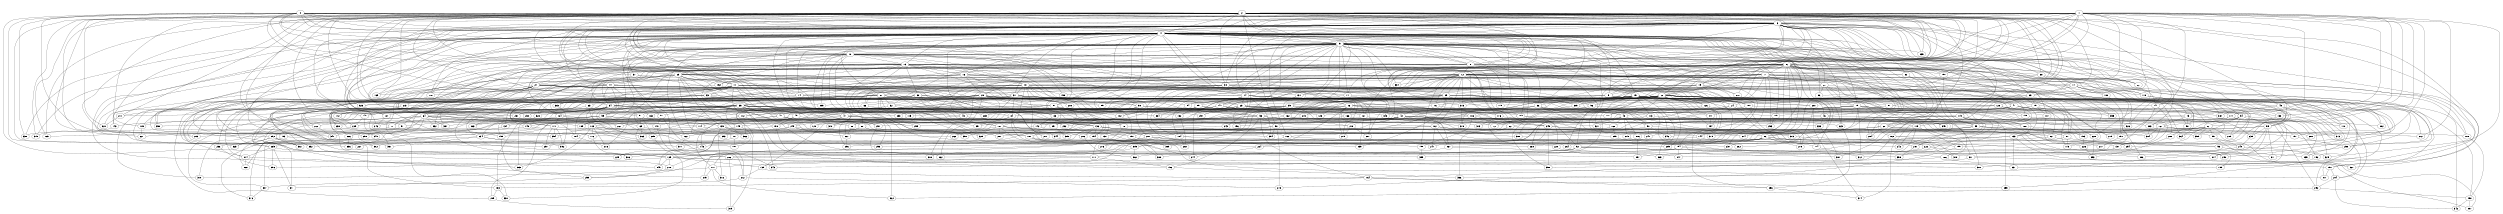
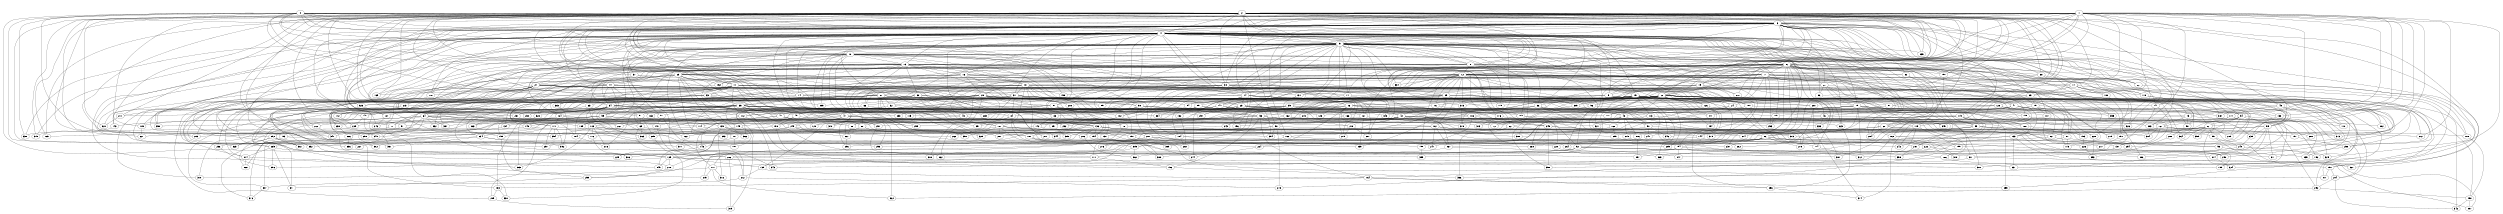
edge "3" -- "5": added
edge "29" -- "373": now "30" -- "373"
edge "136" -- "340": added
node "324": added
